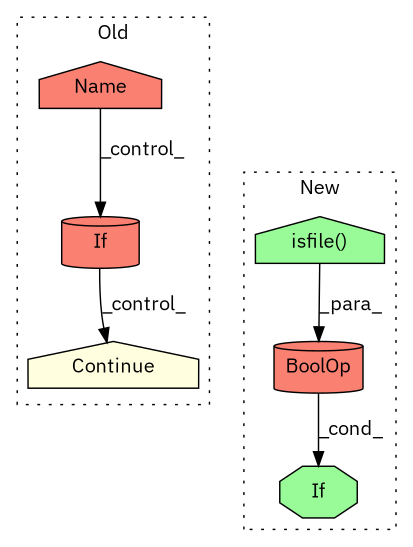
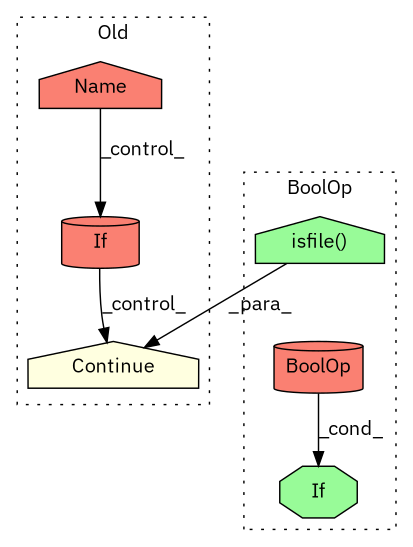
cluster "New": label "New" -> "BoolOp"
edge "isfile()" -> "BoolOp": now "isfile()" -> "Continue"
